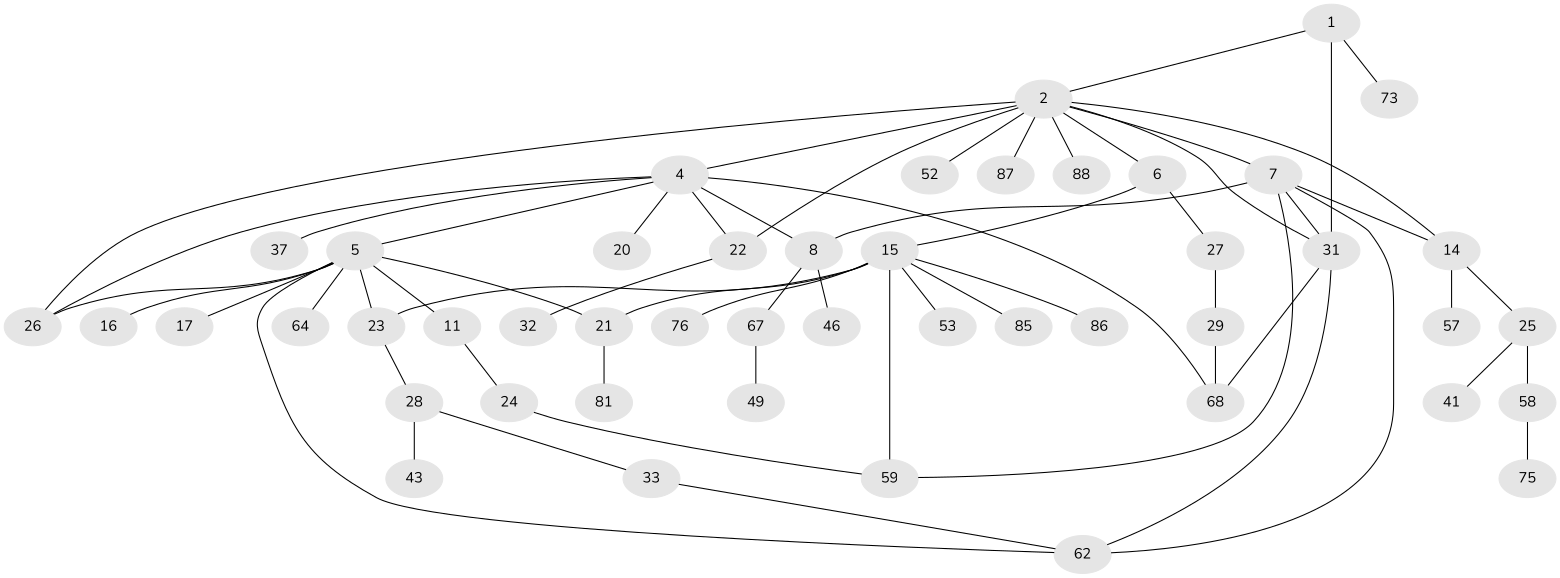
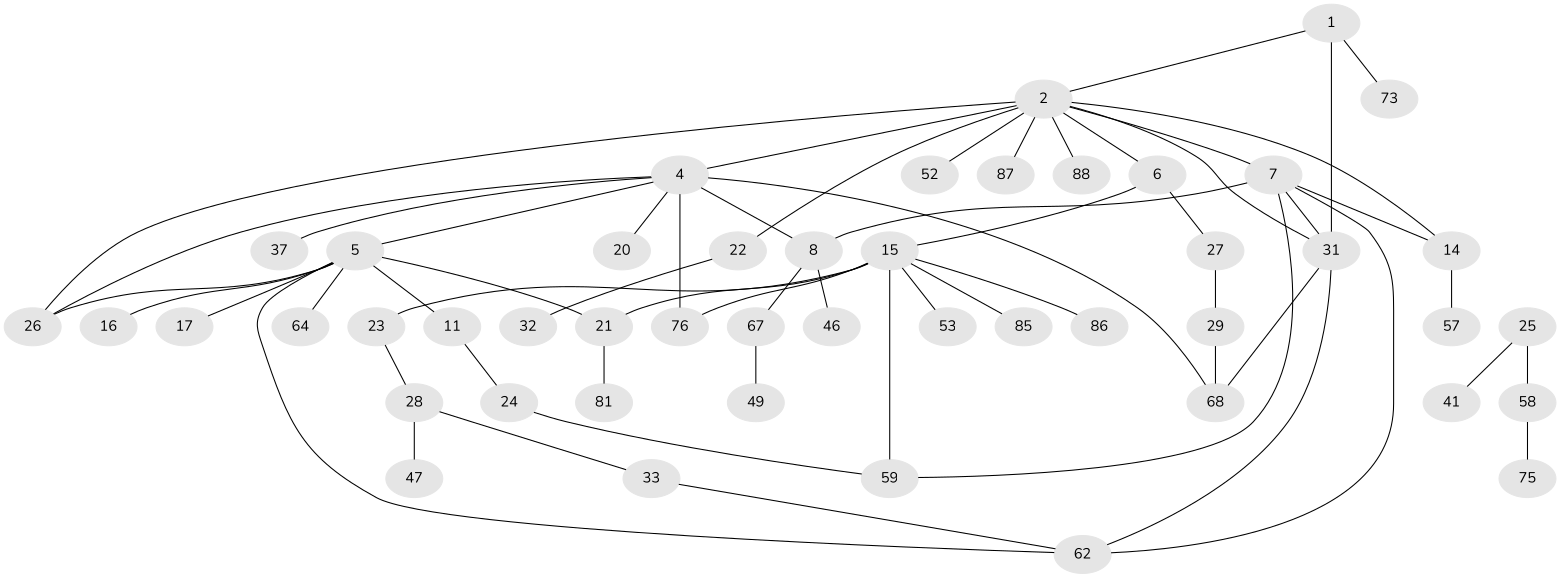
edge "4" -- "22": now "4" -- "76"
edge "5" -- "23": removed
edge "14" -- "25": removed
node "43": label "43" -> "47"
